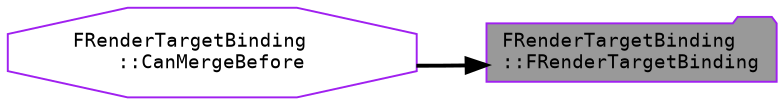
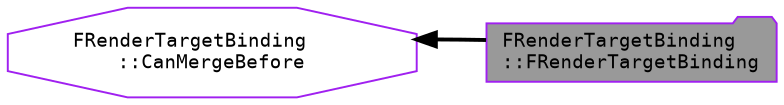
edge "FRenderTargetBinding ::CanMergeBefore" -> "FRenderTargetBinding ::FRenderTargetBinding": reversed
